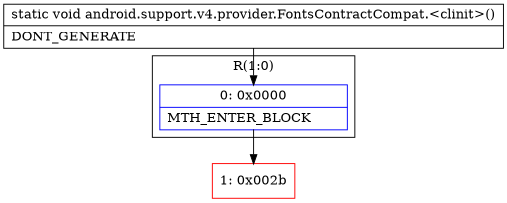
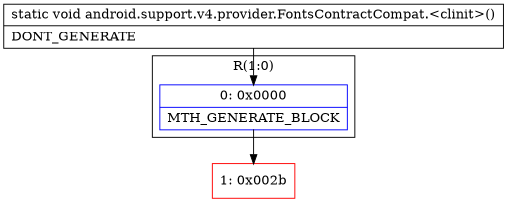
node "0: 0x0000": text "MTH_ENTER_BLOCK" -> "MTH_GENERATE_BLOCK"
